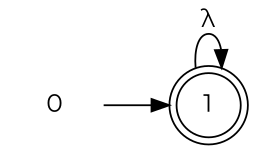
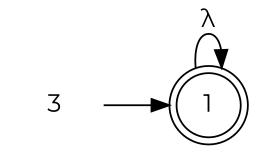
node "0": label "0" -> "3"
